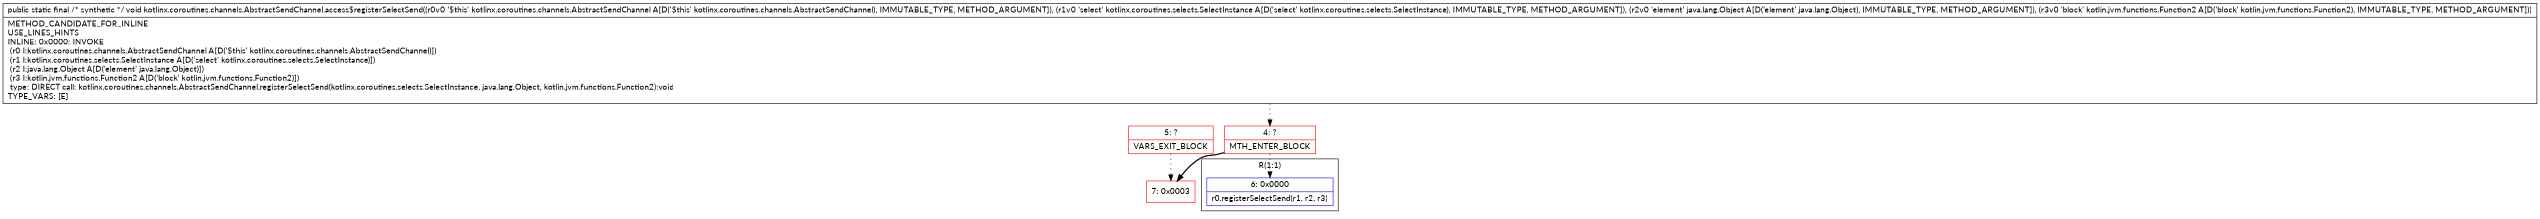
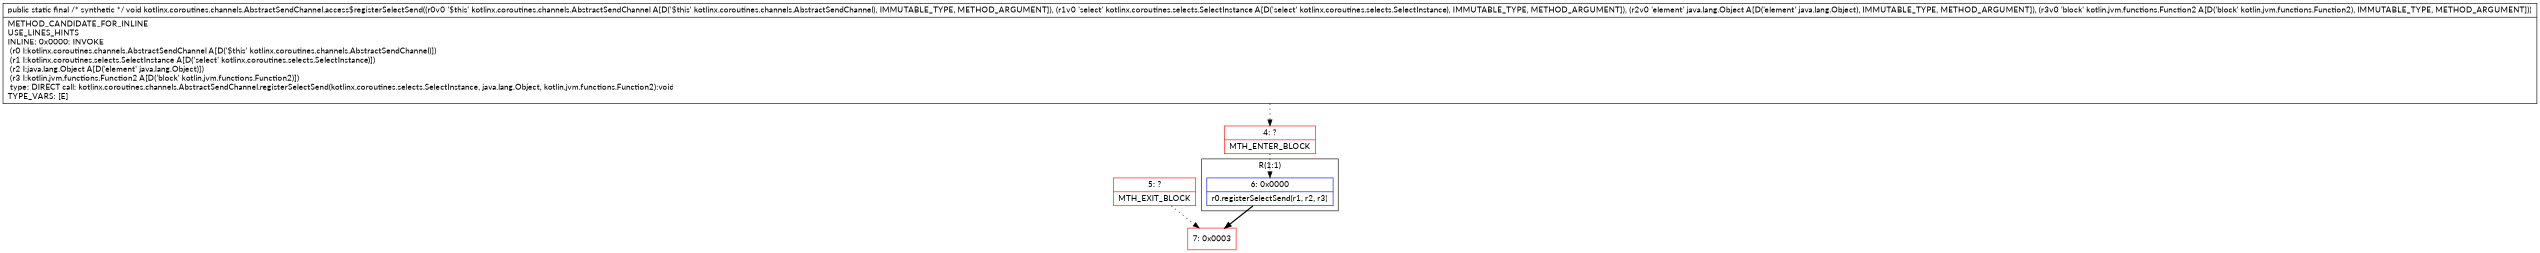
node "5: ?": text "VARS_EXIT_BLOCK" -> "MTH_EXIT_BLOCK"
edge "4: ?" -> "7: 0x0003": now "6: 0x0000" -> "7: 0x0003"
